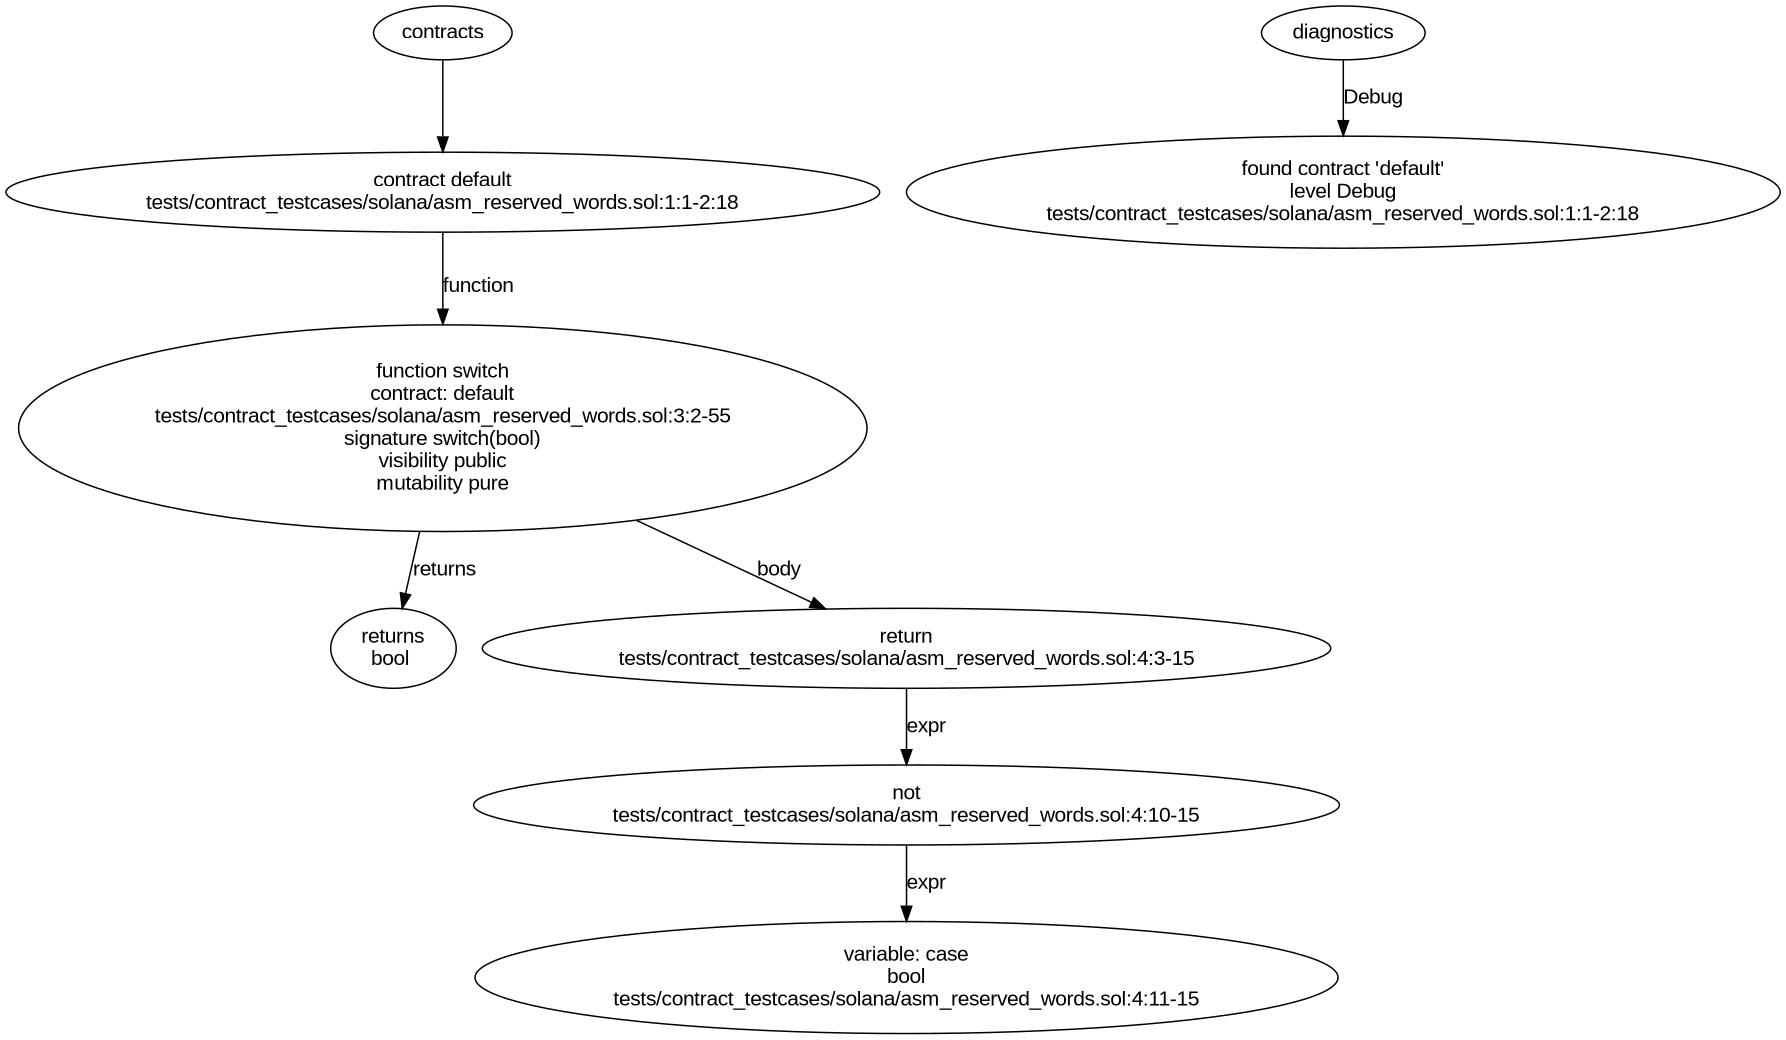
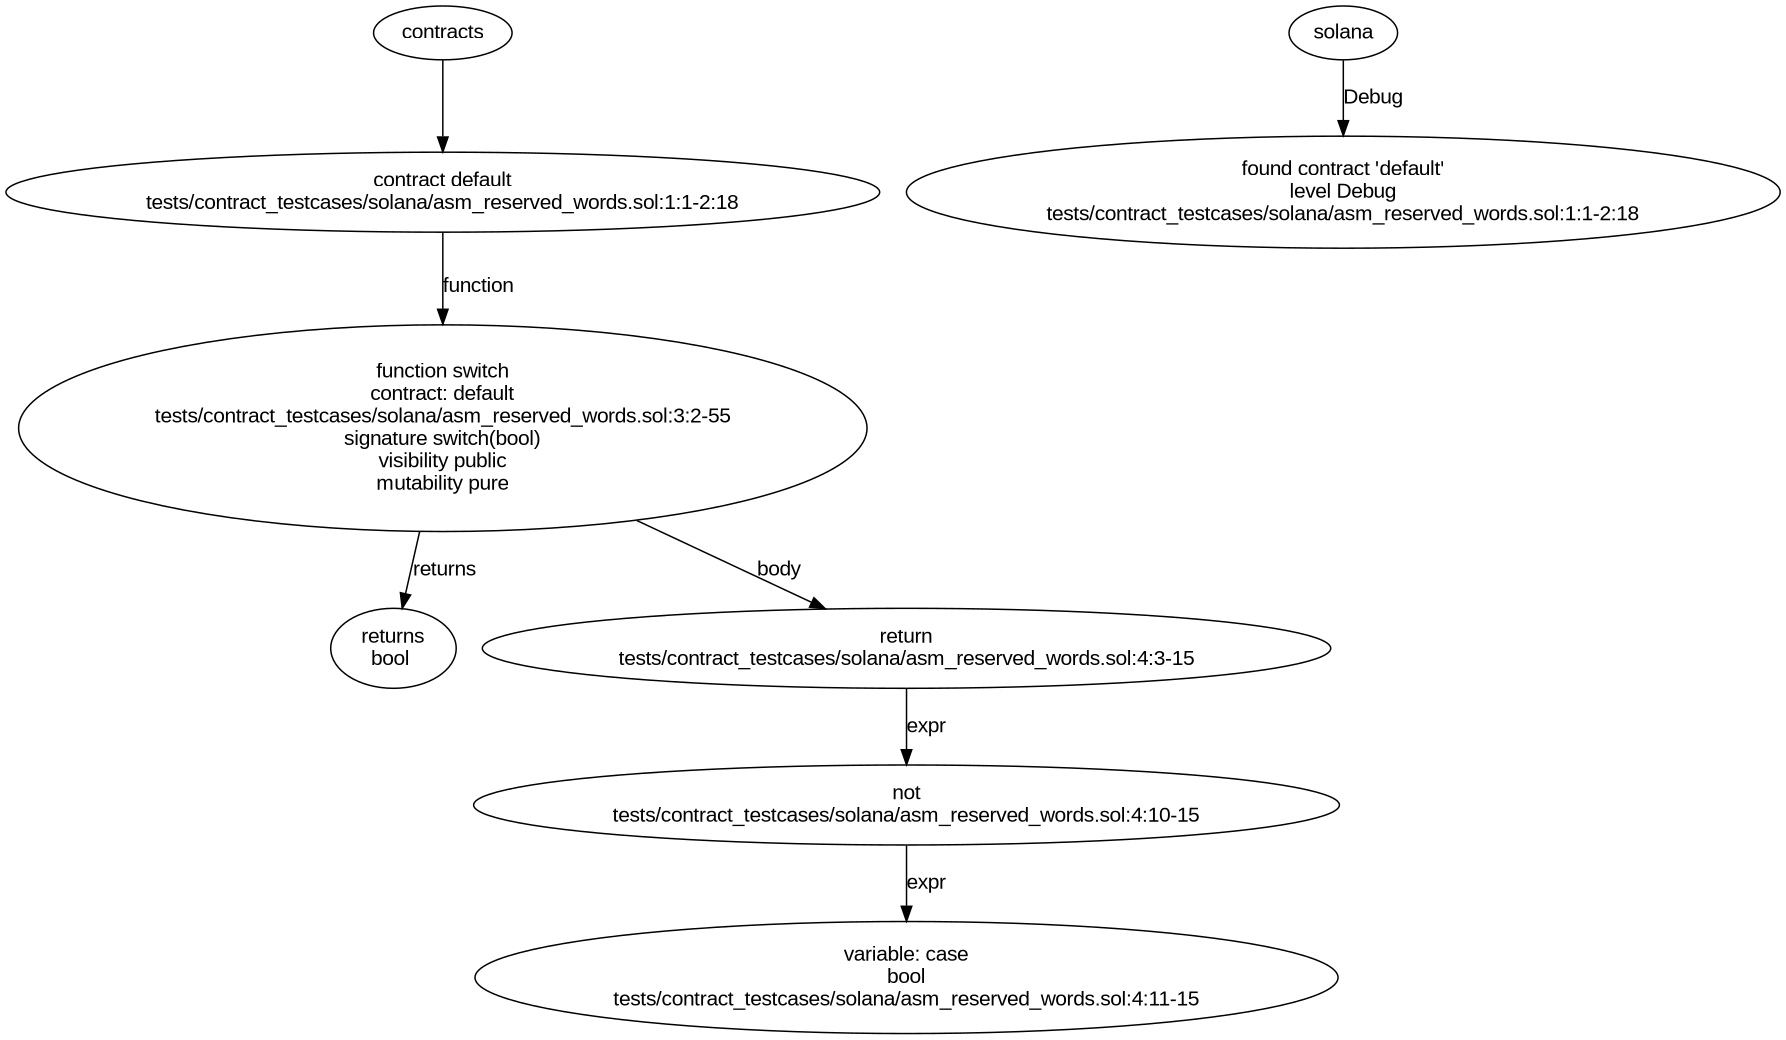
node "diagnostics": label "diagnostics" -> "solana"
